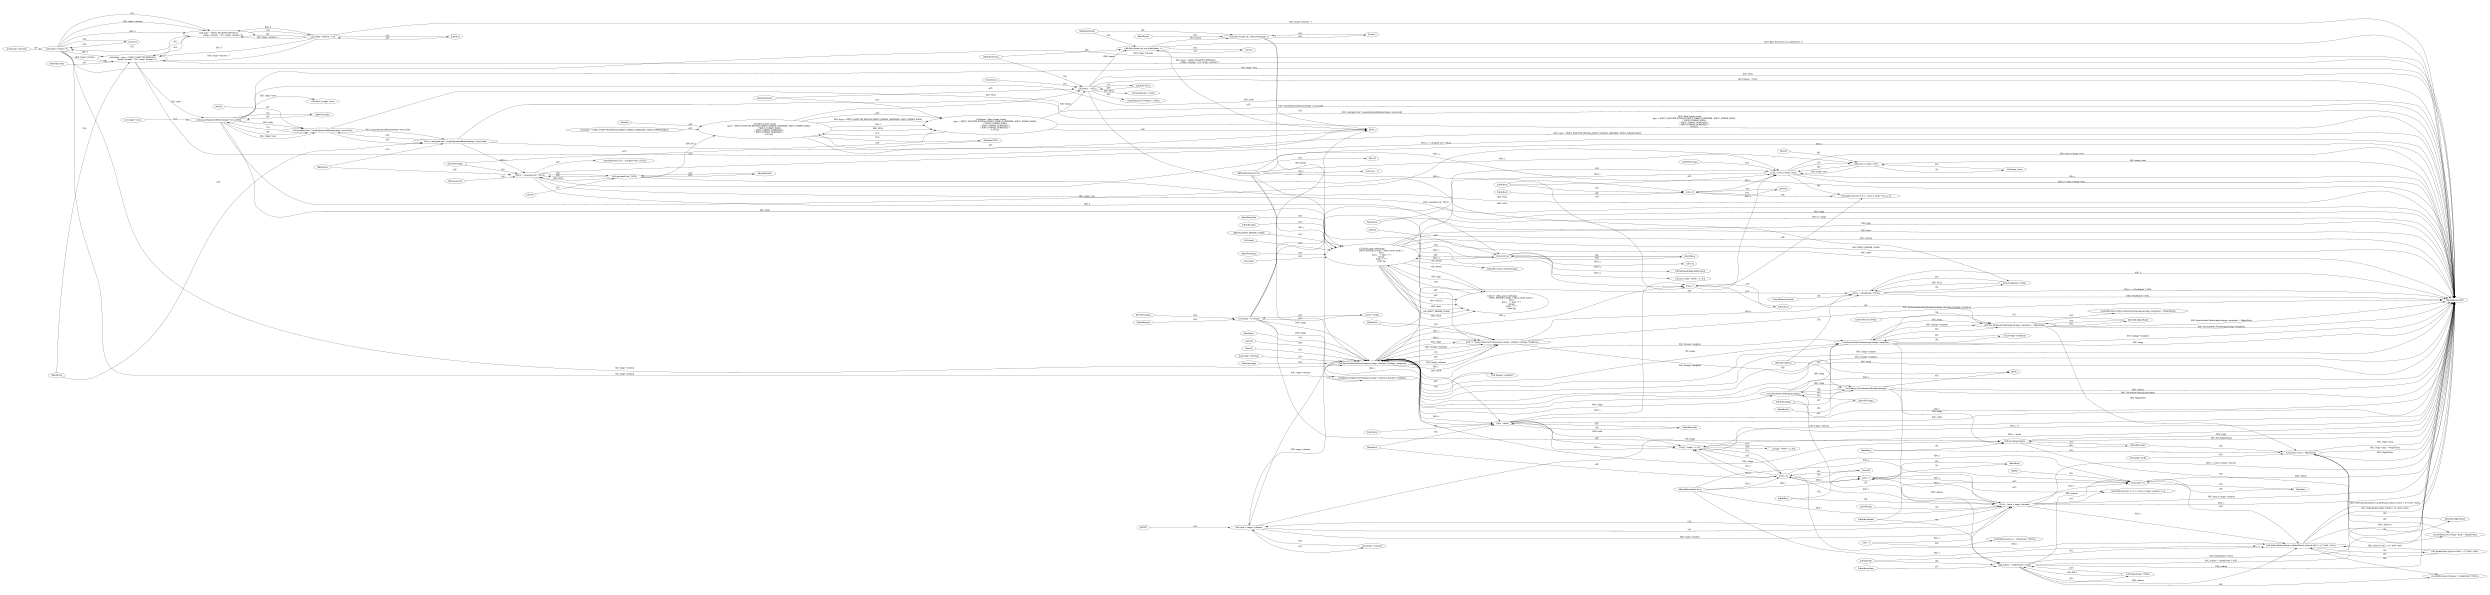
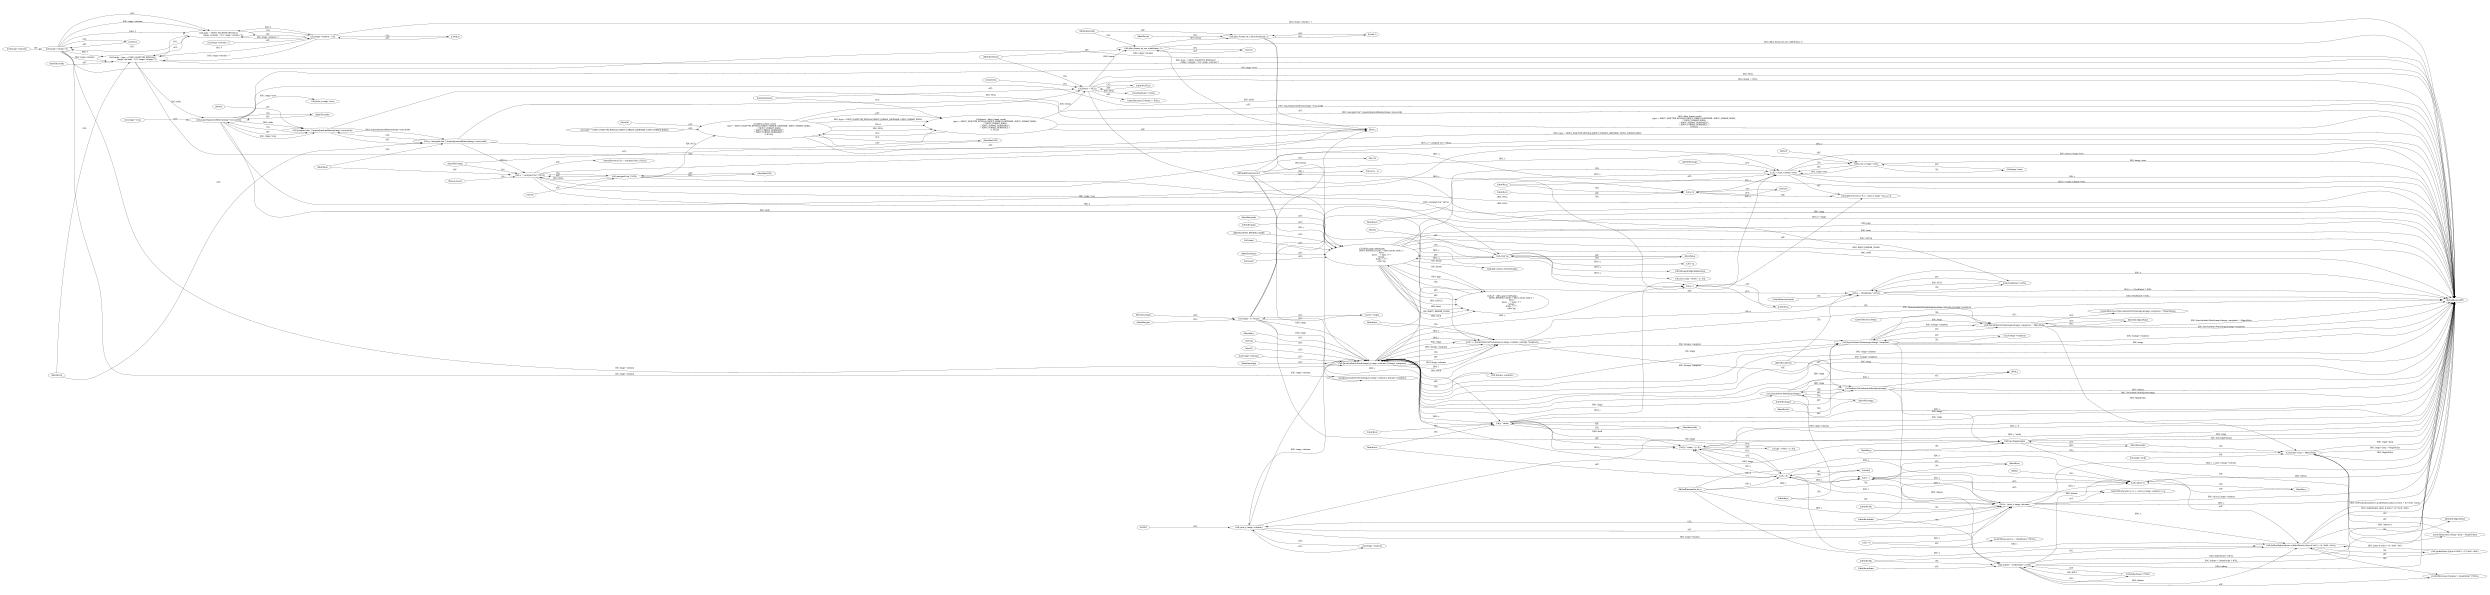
node "(Call,image->columns + 7)": added
